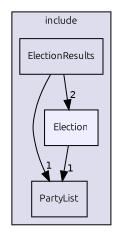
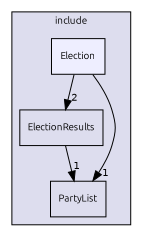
edge "ElectionResults" -> "Election": reversed
